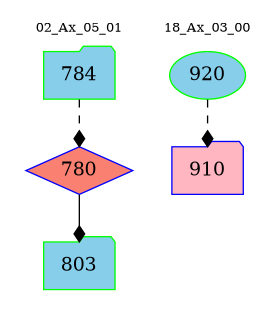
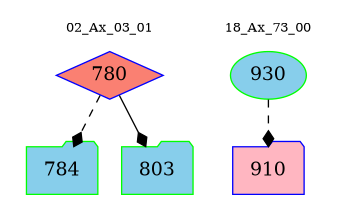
cluster "02_Ax_05_01": label "02_Ax_05_01" -> "02_Ax_03_01"
cluster "18_Ax_03_00": label "18_Ax_03_00" -> "18_Ax_73_00"
node "920": label "920" -> "930"
edge "784" -> "780": reversed
